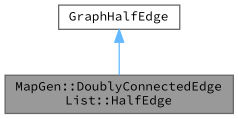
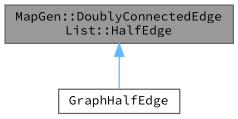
edge "MapGen::DoublyConnectedEdge List::HalfEdge" -> "GraphHalfEdge": reversed
